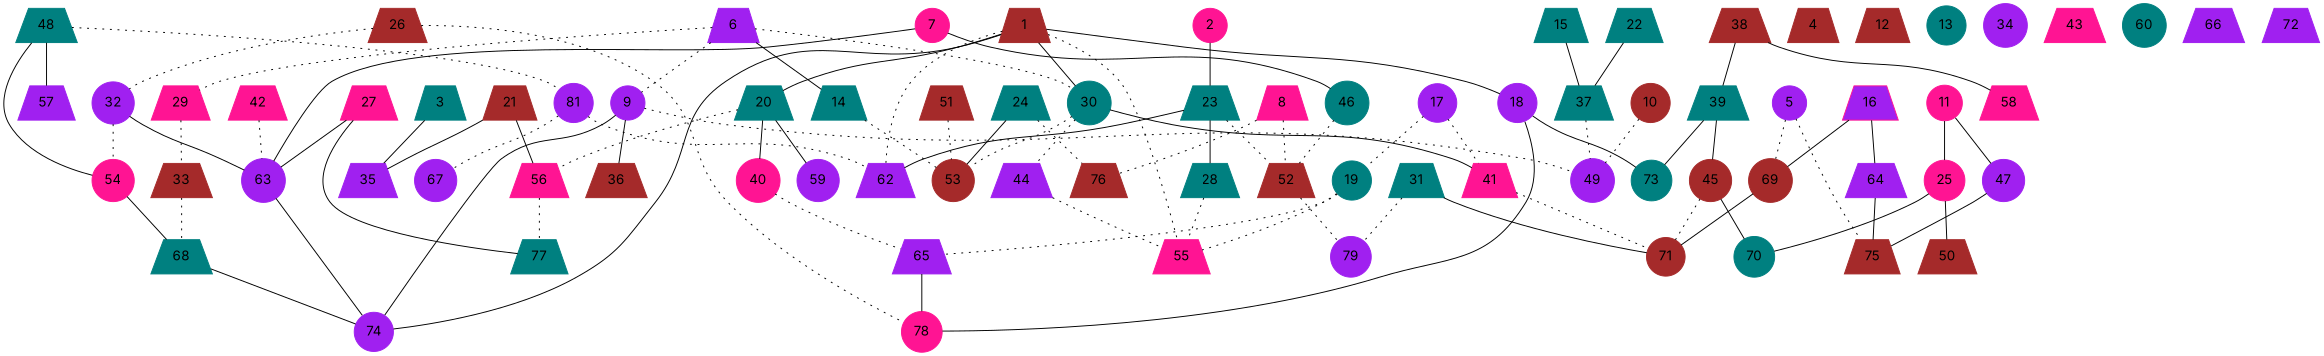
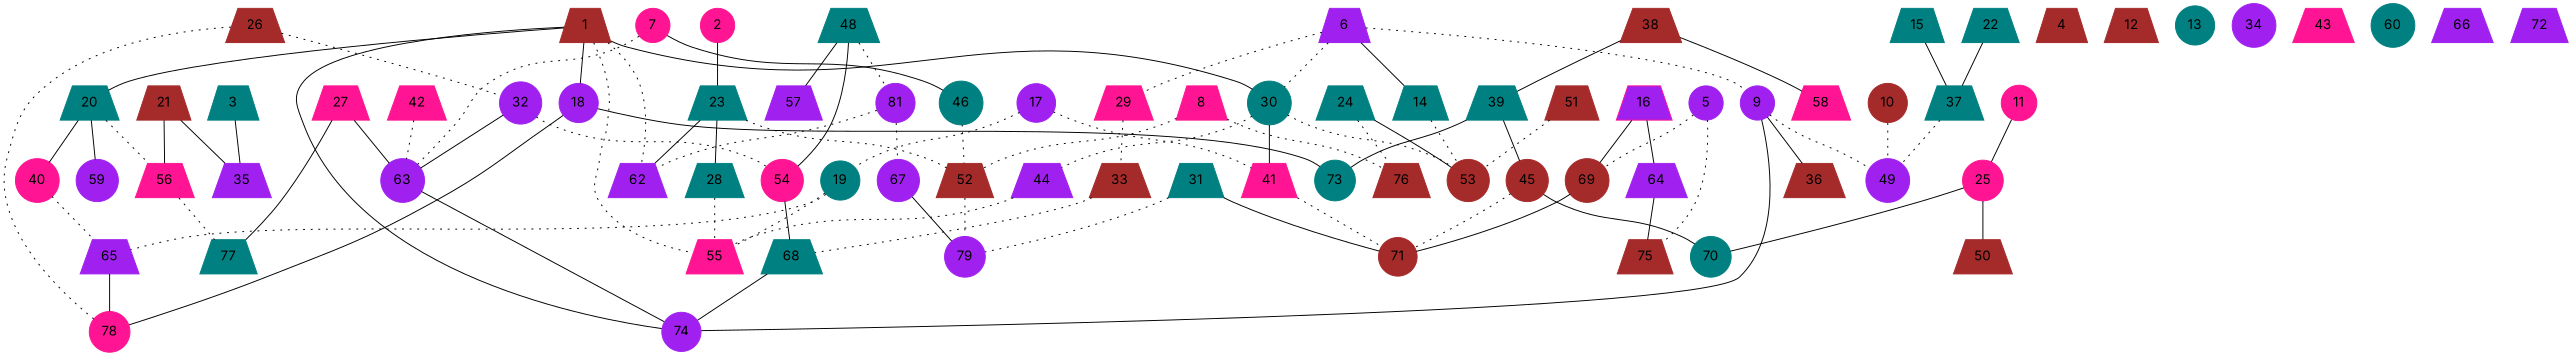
edge "7" -- "63": style solid -> dotted
node "47": removed
edge "67" -- "79": added
